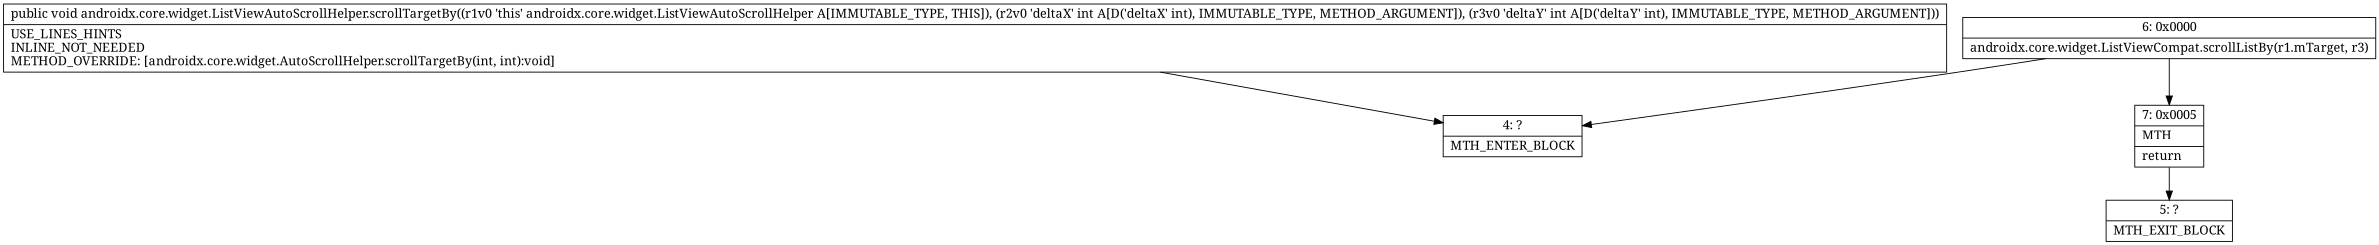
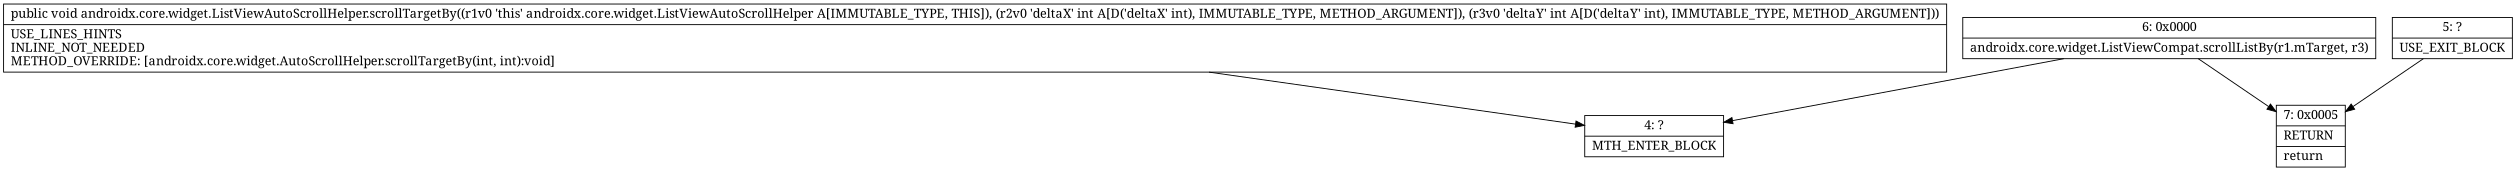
node "7: 0x0005": text "MTH" -> "RETURN"
edge "7: 0x0005" -> "5: ?": reversed
node "5: ?": text "MTH_EXIT_BLOCK" -> "USE_EXIT_BLOCK"
